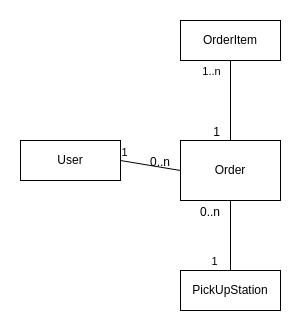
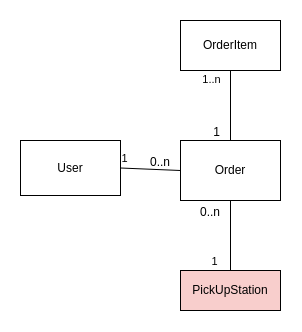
node "OrderItem": size 100x40 -> 100x50
node "User": size 100x40 -> 100x55
node "PickUpStation": fillcolor #ffffff -> #f8cecc
